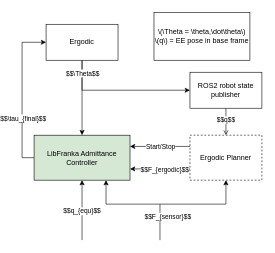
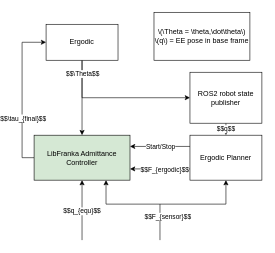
node "ROS2 robot state publisher": size 72x36 -> 72x51
node "Ergodic Planner": style dashed -> solid
